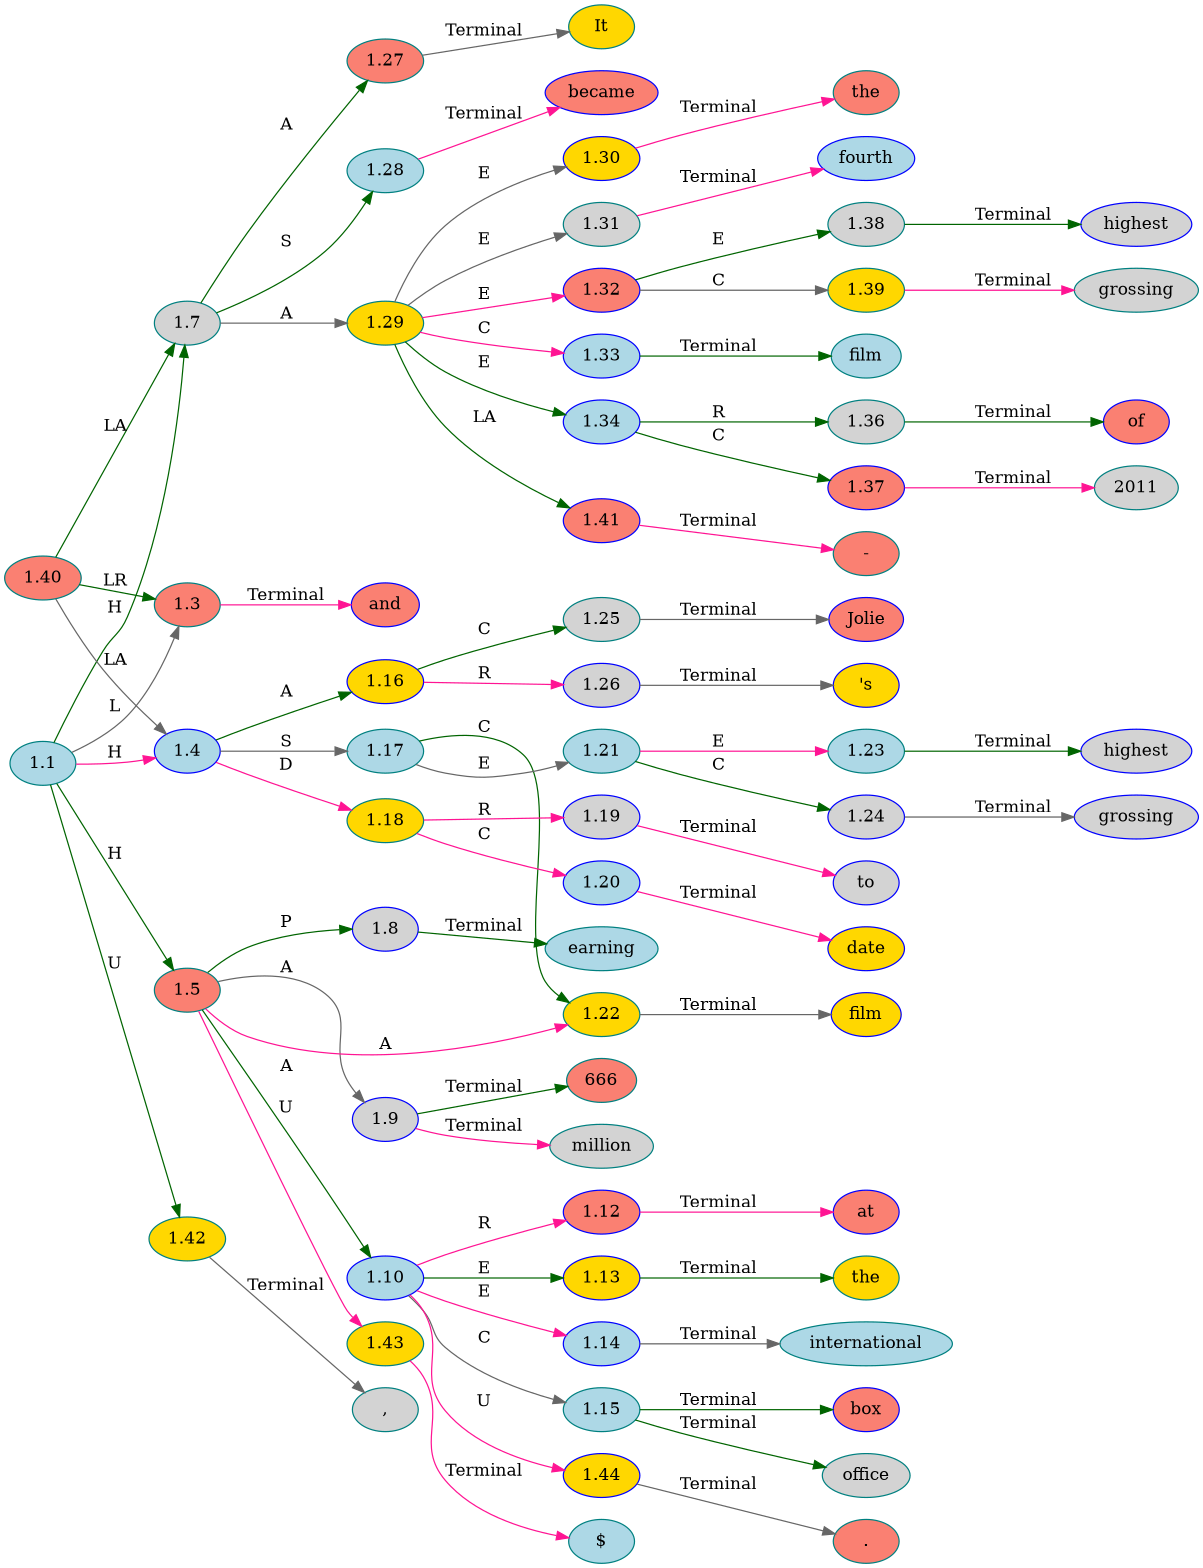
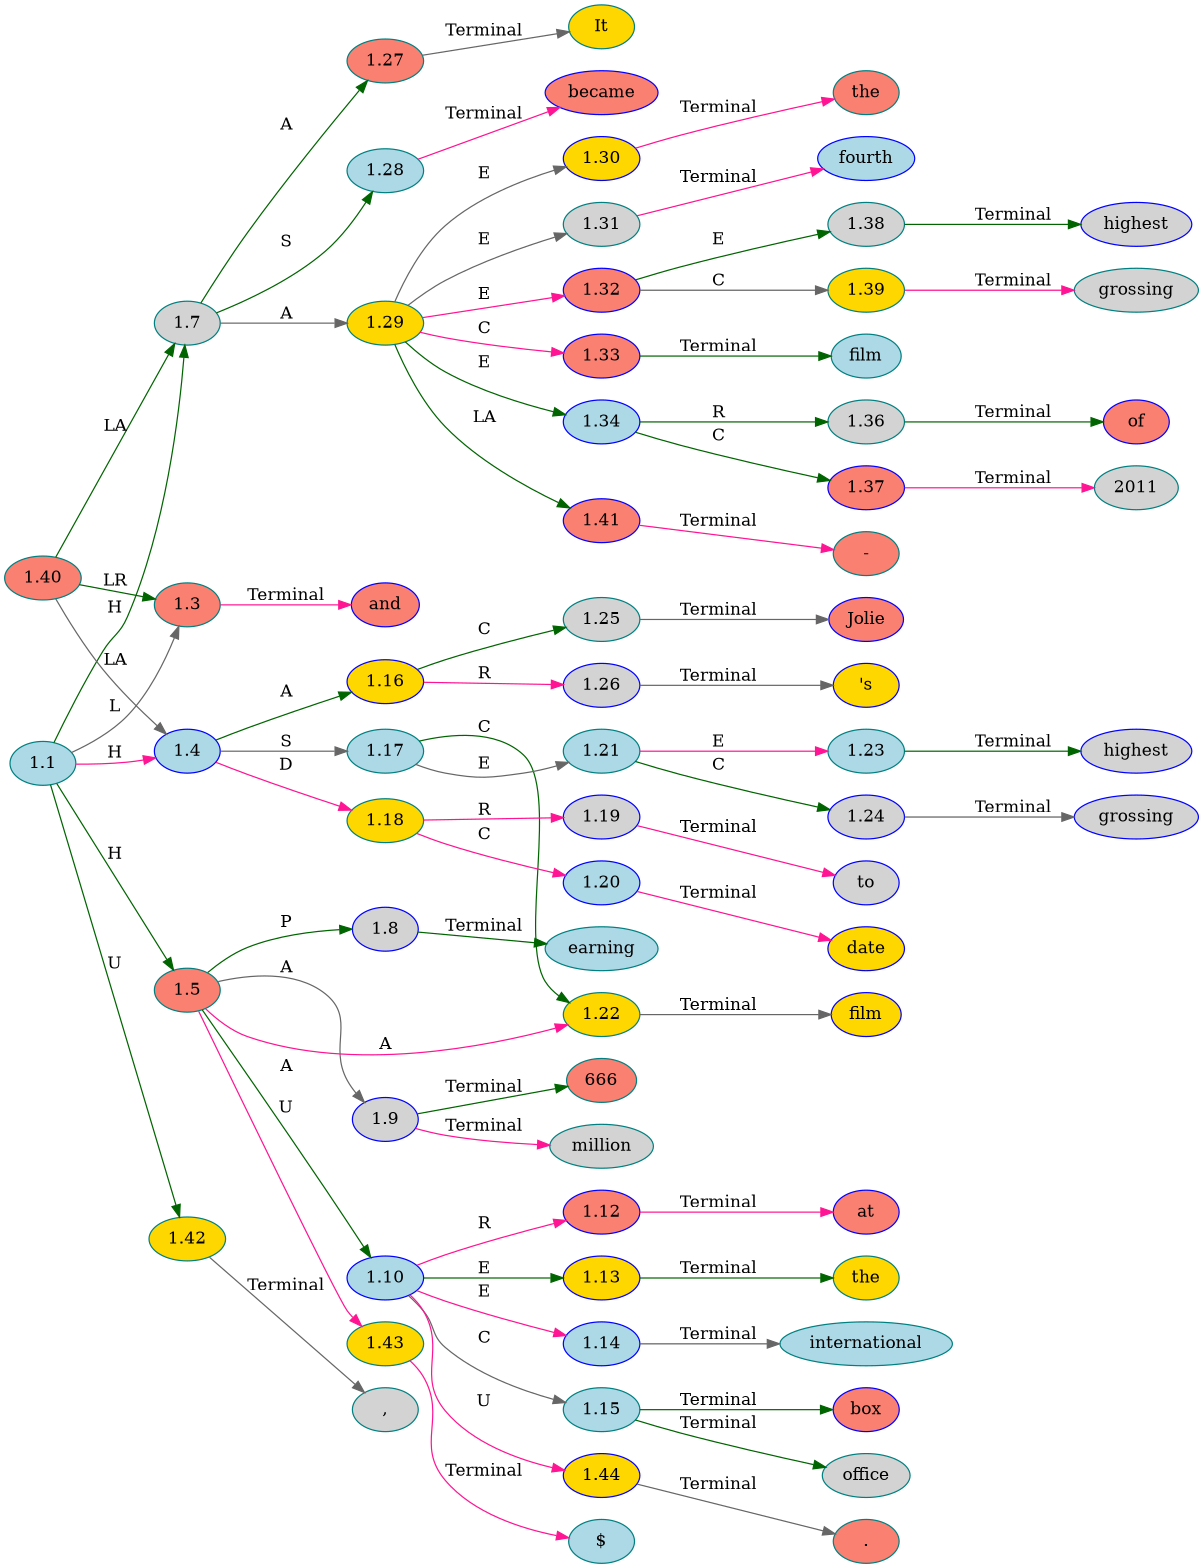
node "1.33": fillcolor lightblue -> salmon
